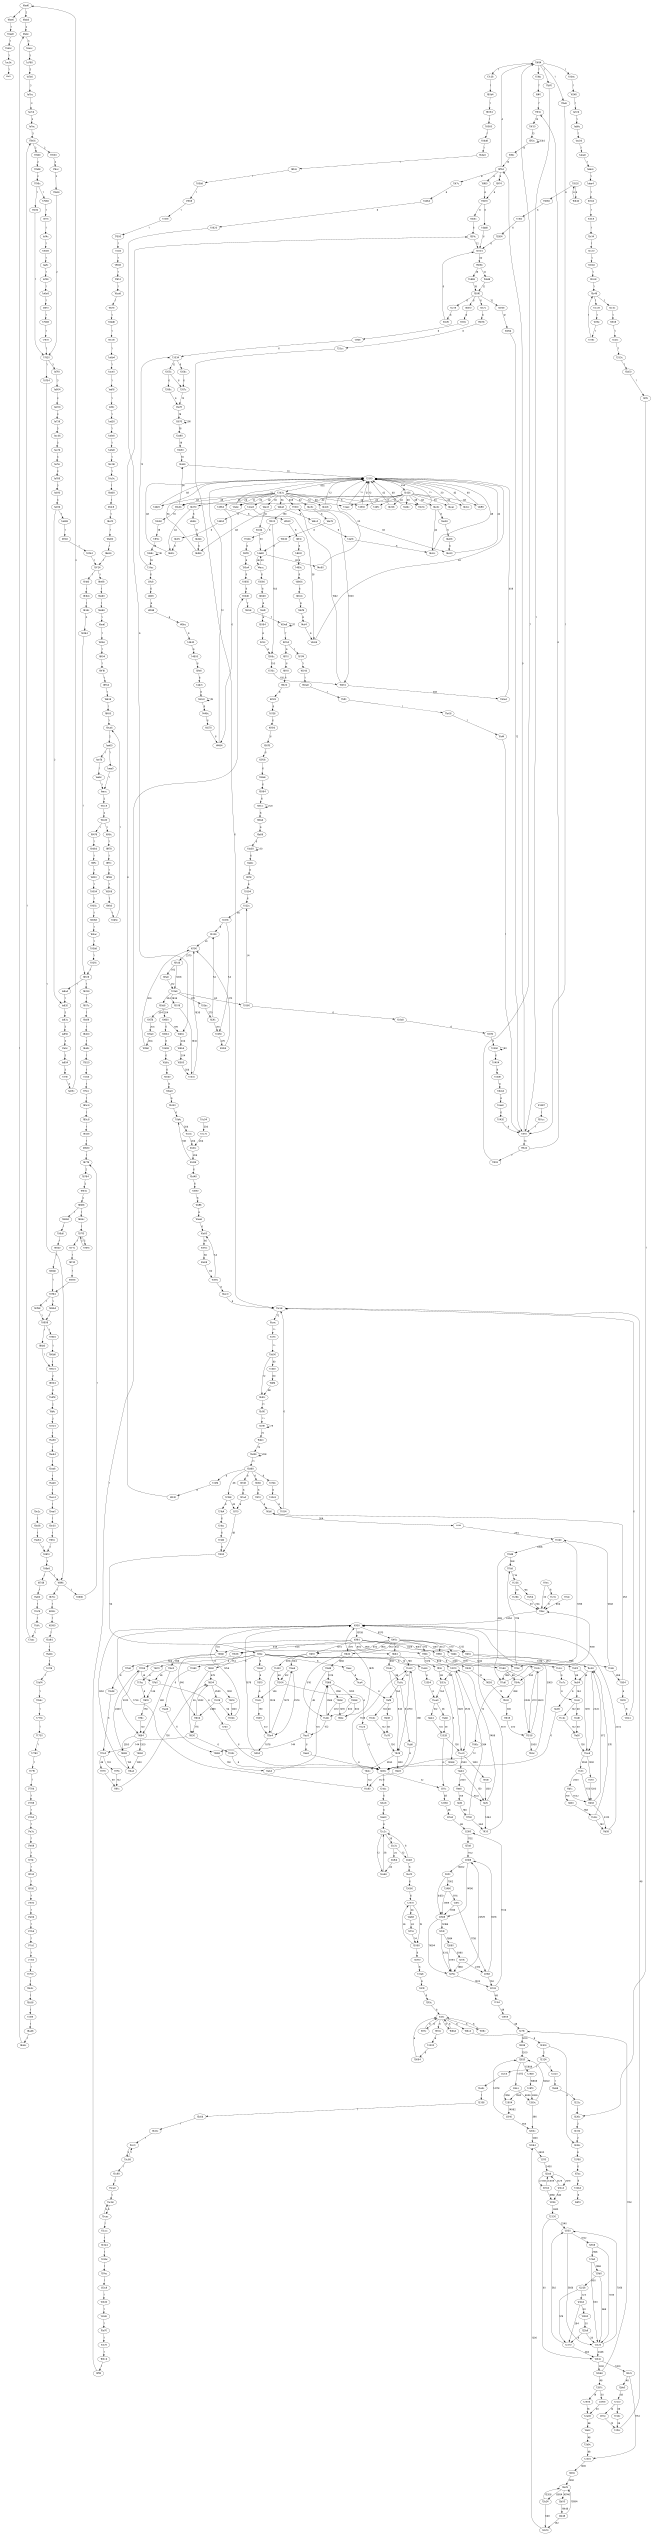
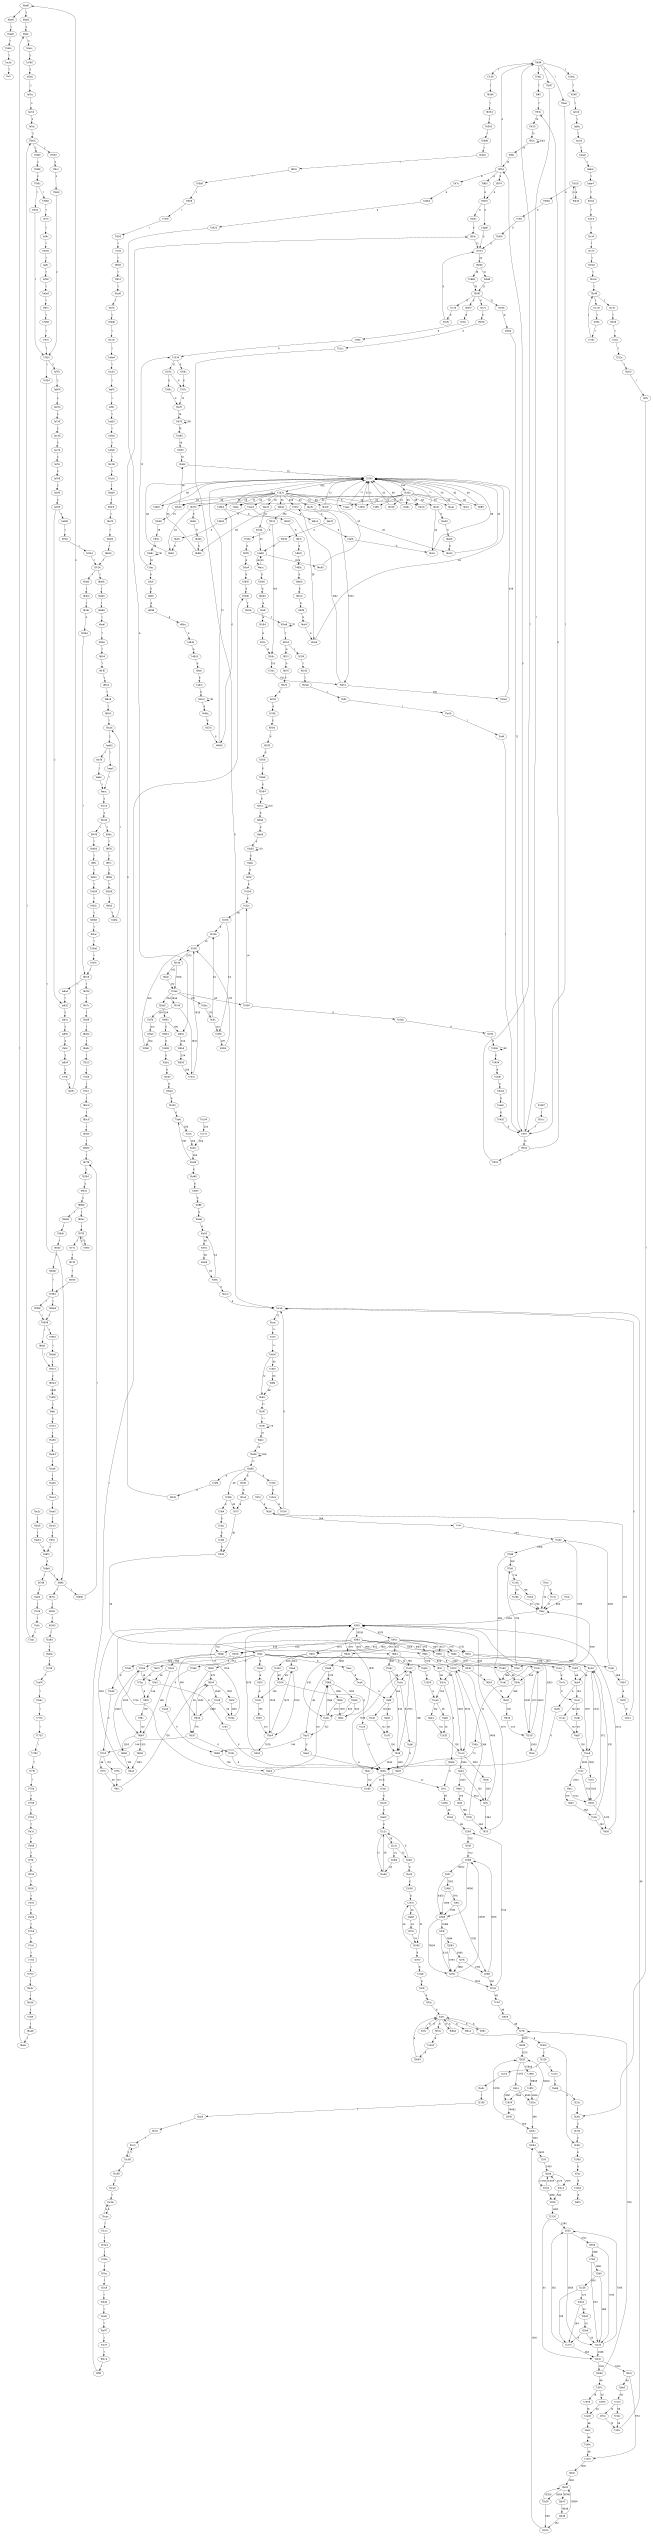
edge "18904" -> "15df8": label "2" -> "2478"
node "11080": removed
edge "12028" -> "1311c": now "12068" -> "1311c"
